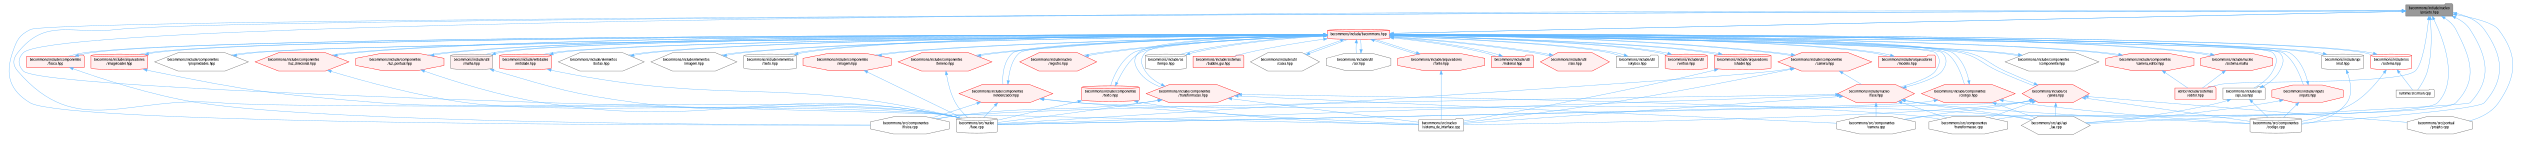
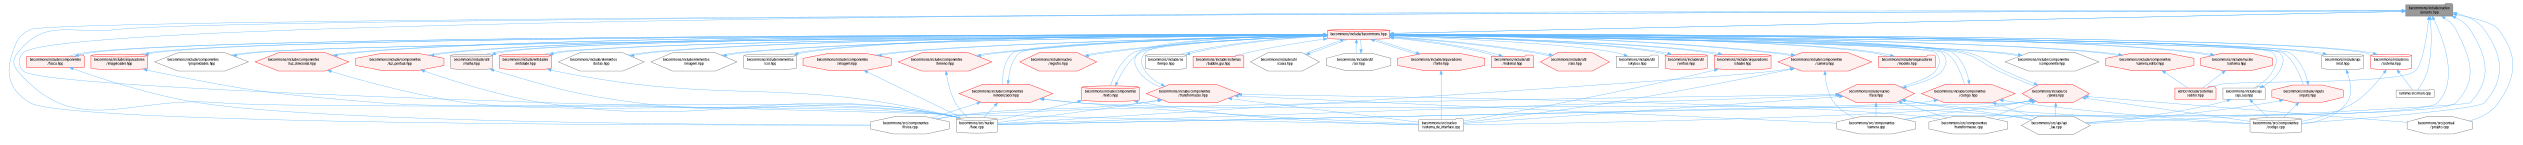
edge "becommons/include/util /skybox.hpp" -> "becommons/include/becommons.hpp": removed
node "becommons/include/elementos /texto.hpp": label "becommons/include/elementos /texto.hpp" -> "becommons/include/elementos /cor.hpp"
node "becommons/include/nucleo /sistema.malha": label "becommons/include/nucleo /sistema.malha" -> "becommons/include/nucleo /sistema.hpp"
edge "becommons/include/nucleo /fase.hpp" -> "becommons/include/componentes /camera.hpp": now "becommons/src/componentes /camera.cpp" -> "becommons/include/componentes /camera.hpp"
